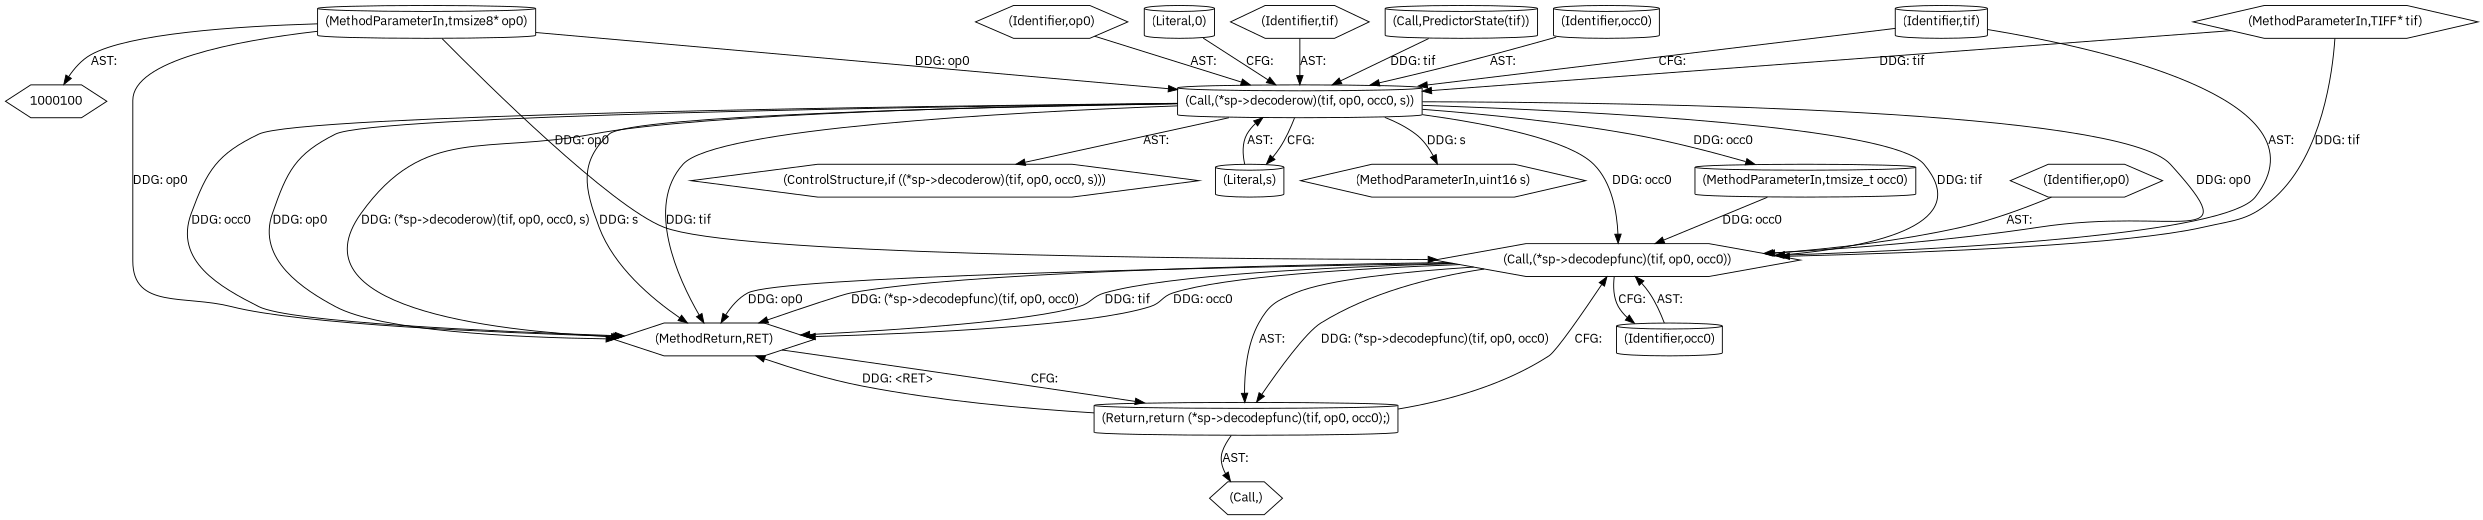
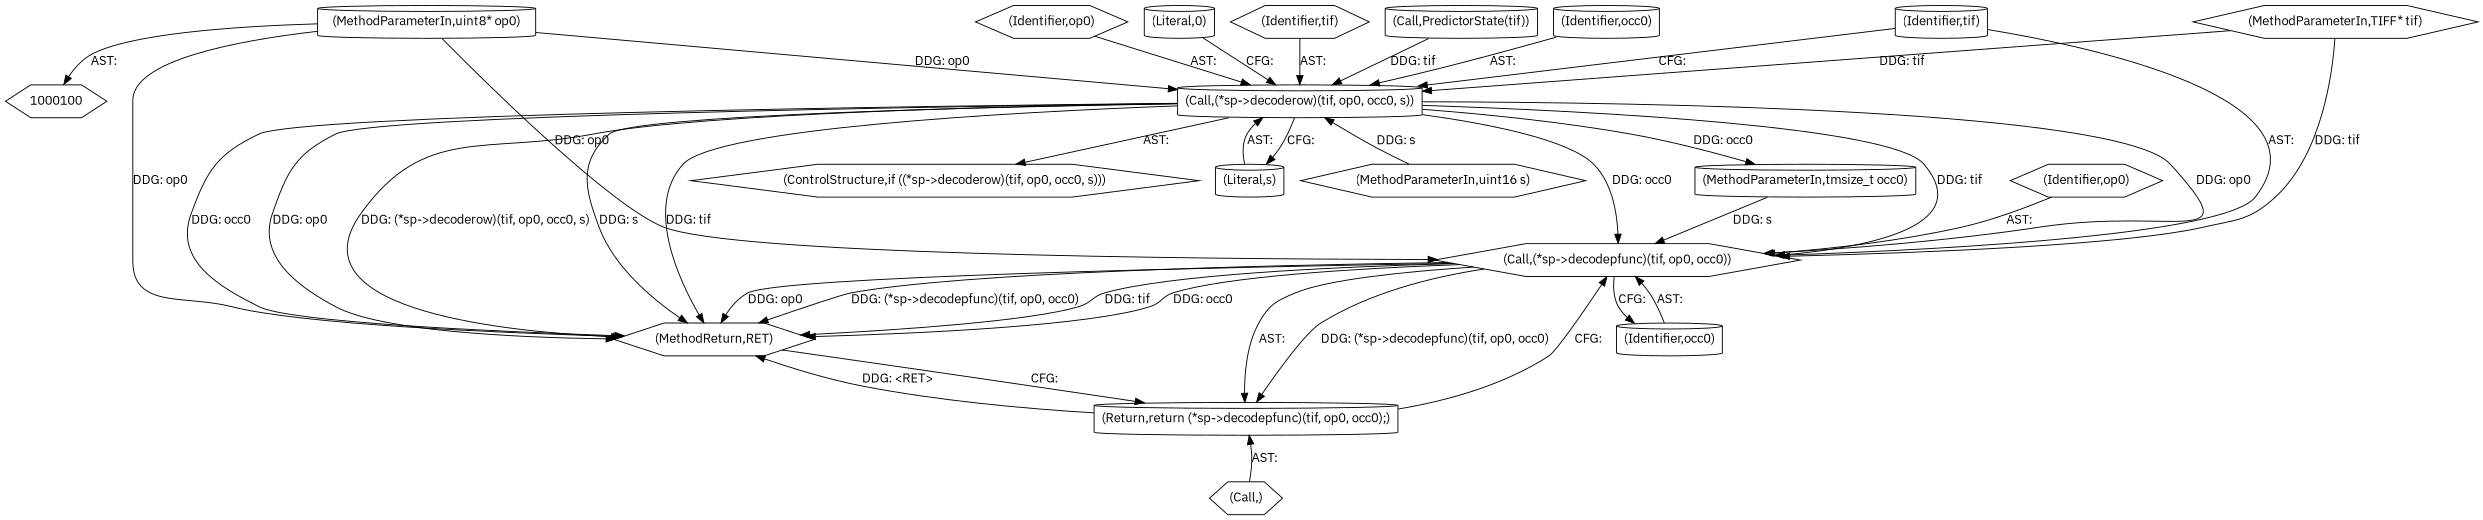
node "(MethodParameterIn,tmsize8* op0)": label "(MethodParameterIn,tmsize8* op0)" -> "(MethodParameterIn,uint8* op0)"
edge "(Call,(*sp->decoderow)(tif, op0, occ0, s))" -> "(MethodParameterIn,uint16 s)": reversed
edge "(MethodParameterIn,tmsize_t occ0)" -> "(Call,(*sp->decodepfunc)(tif, op0, occ0))": label "DDG: occ0" -> "DDG: s"
edge "(Return,return (*sp->decodepfunc)(tif, op0, occ0);)" -> "(Call,)": reversed
